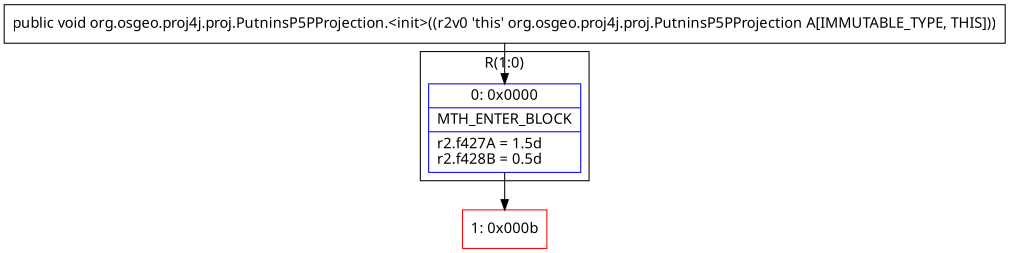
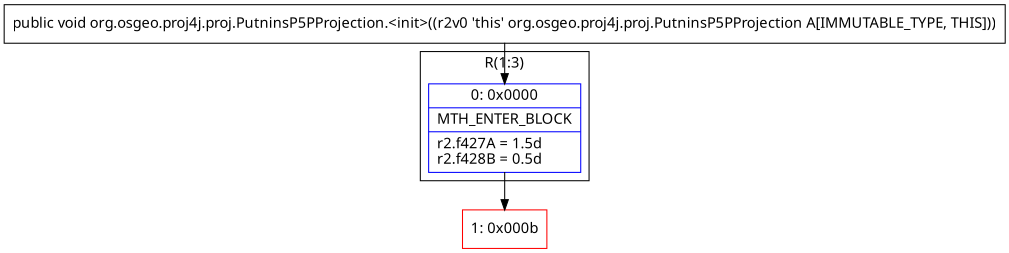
cluster "R(1:0)": label "R(1:0)" -> "R(1:3)"
